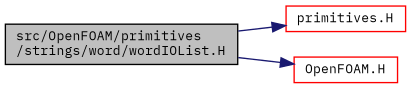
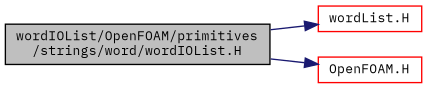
node "primitives.H": label "primitives.H" -> "wordList.H"
node "src/OpenFOAM/primitives /strings/word/wordIOList.H": label "src/OpenFOAM/primitives /strings/word/wordIOList.H" -> "wordIOList/OpenFOAM/primitives /strings/word/wordIOList.H"
